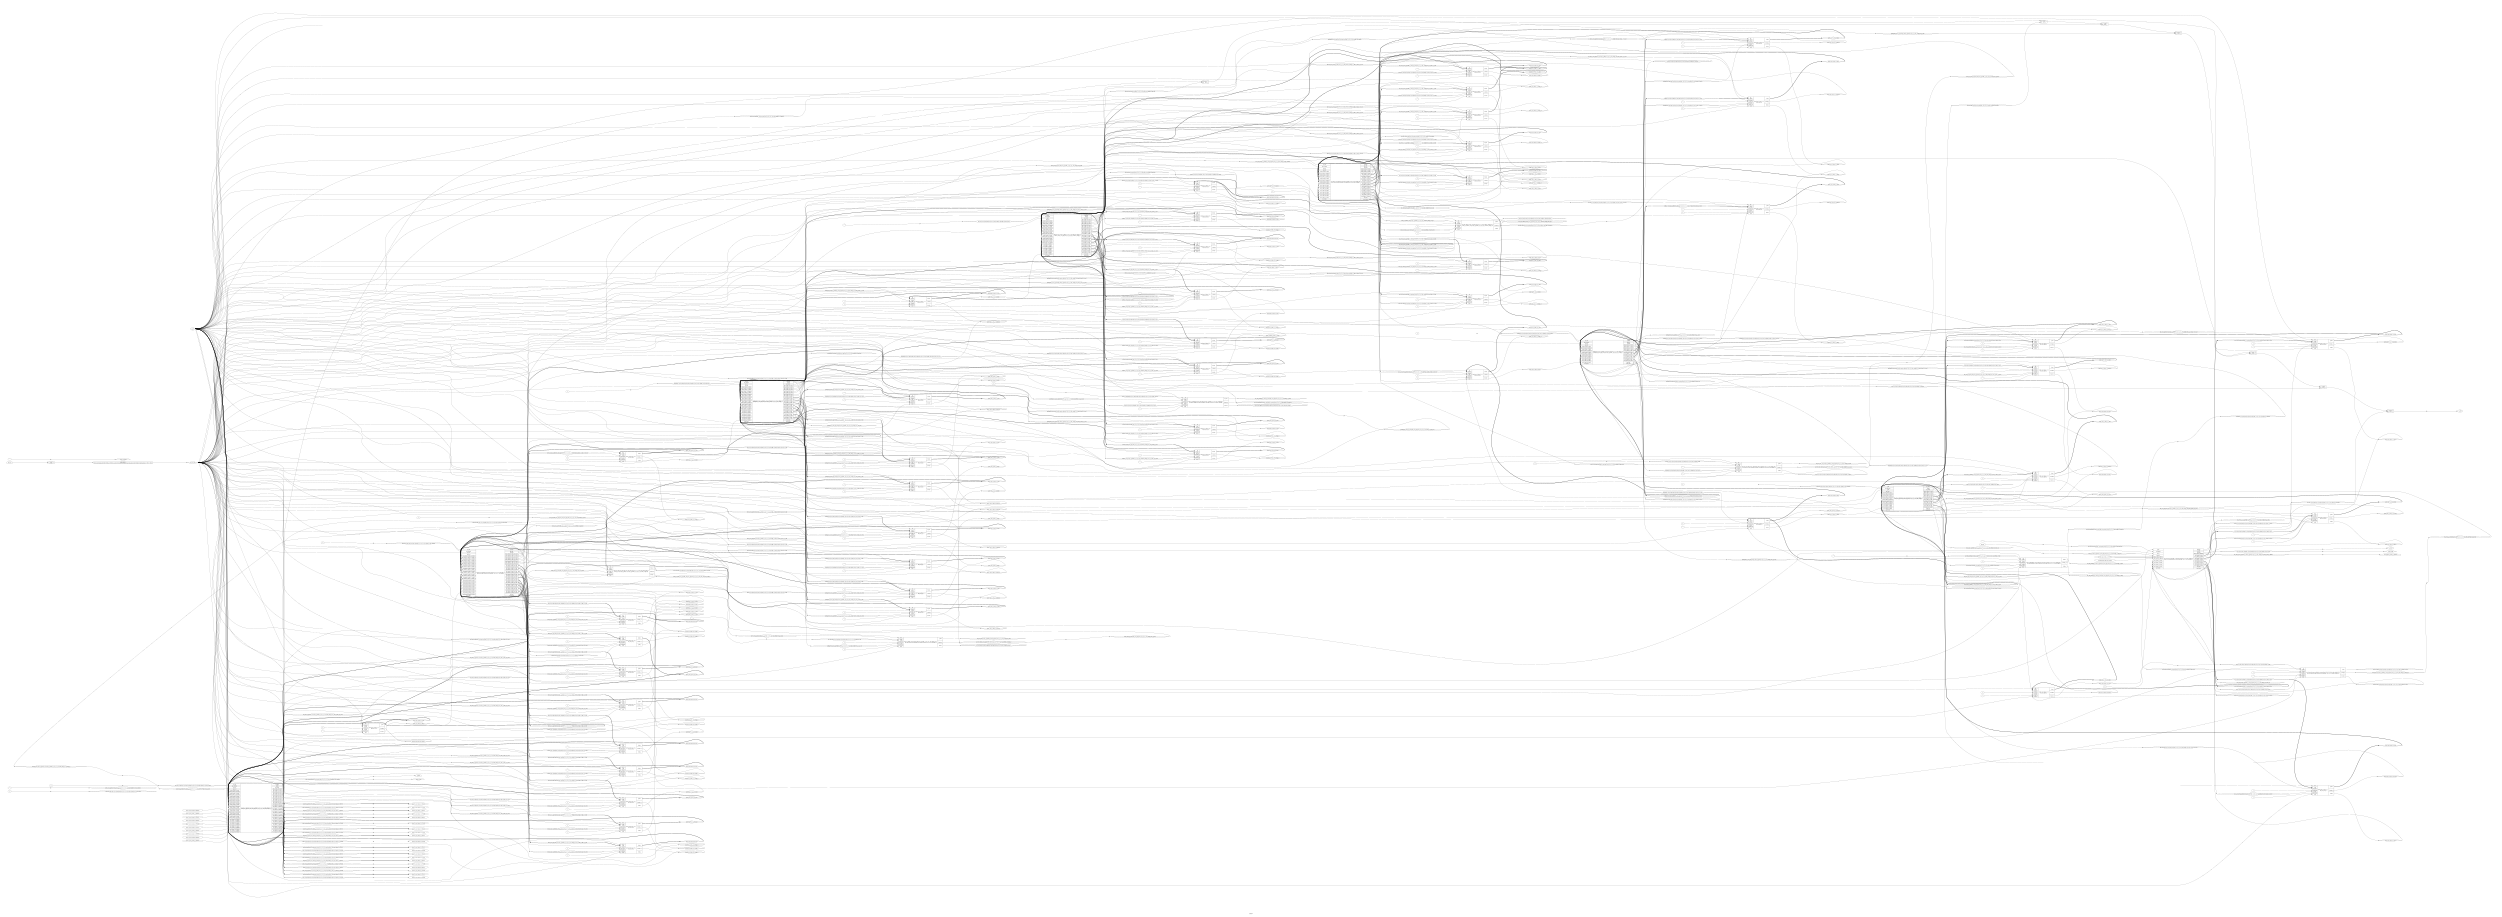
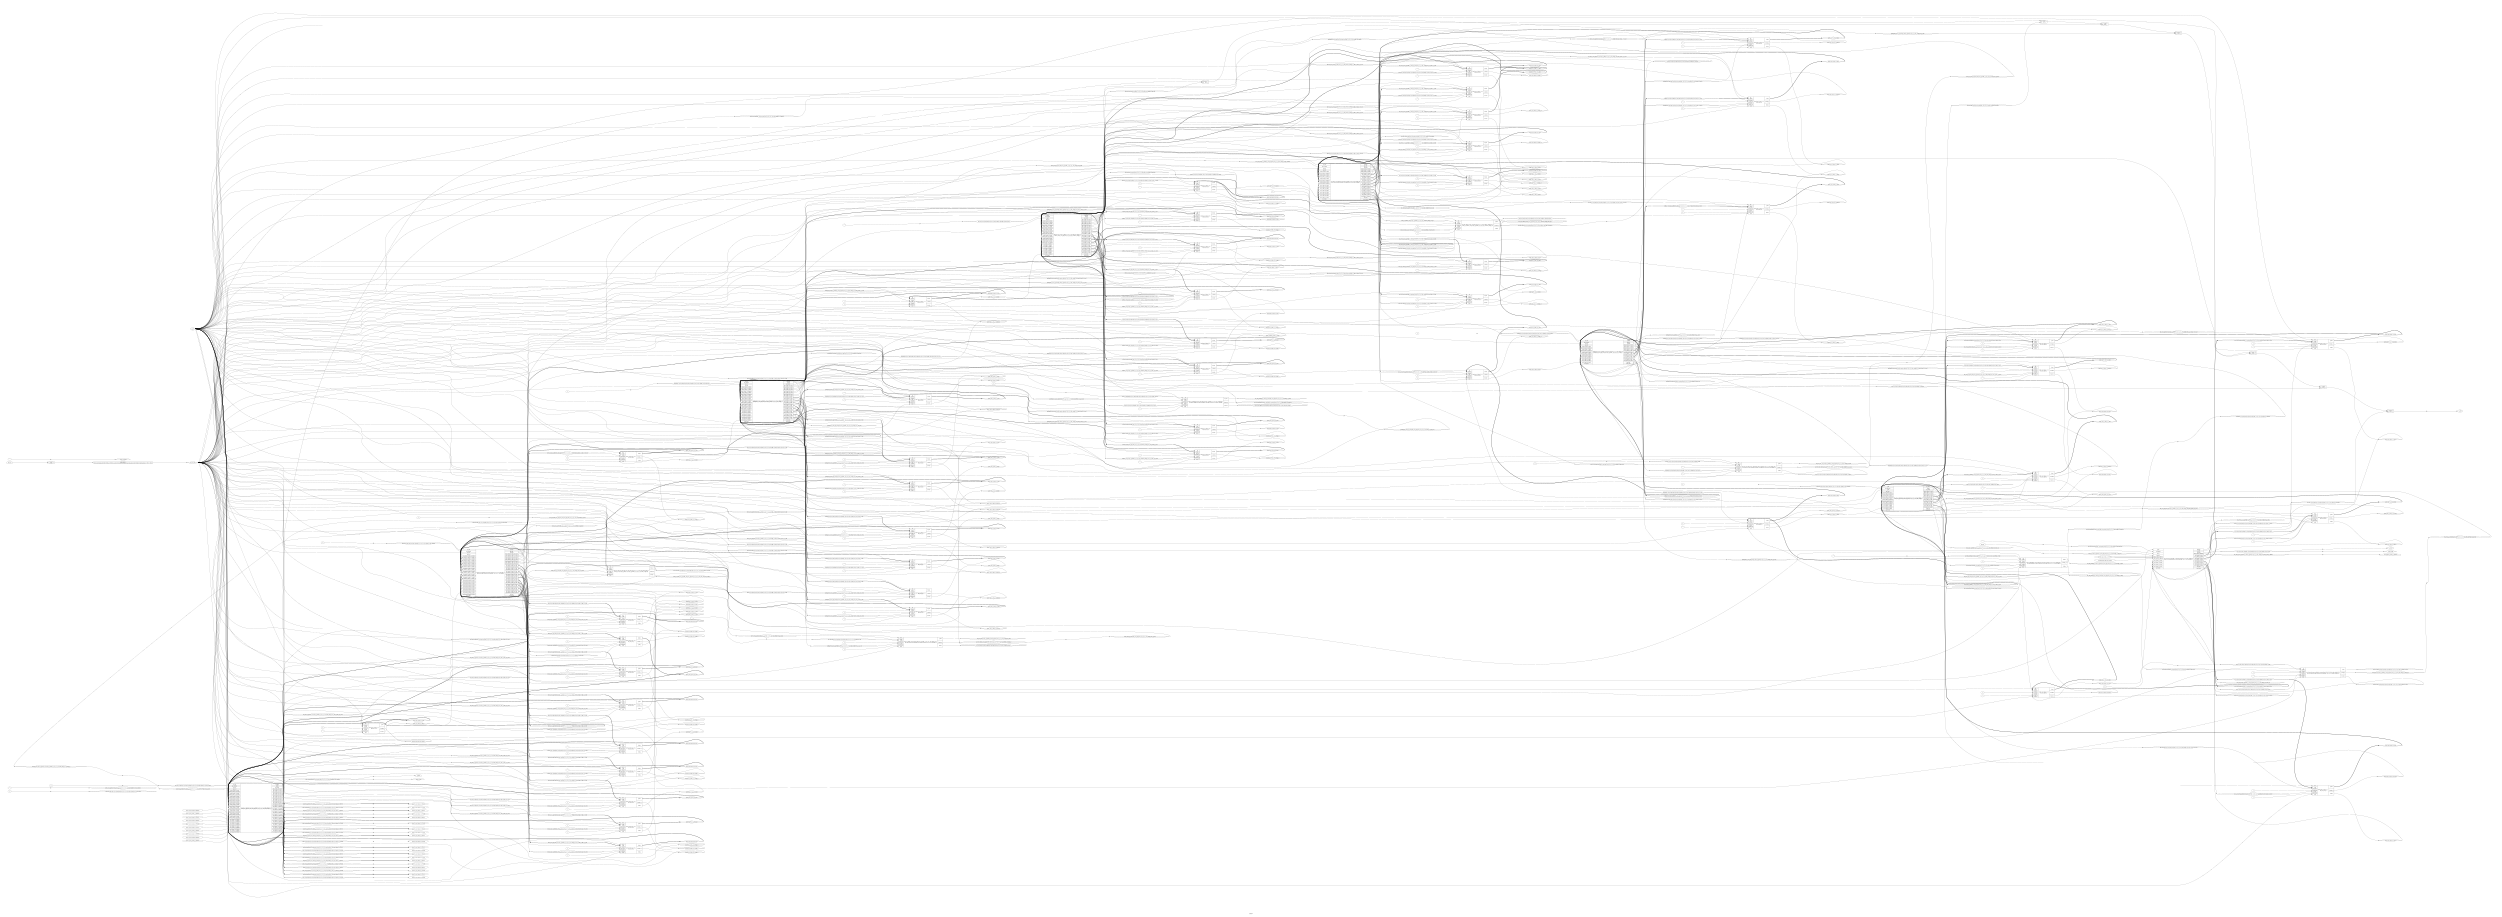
node "layer5_out_V_data_1_V_empty_n": removed
node "layer5_out_V_data_2_V_full_n": added
node "layer7_out_V_data_0_V_dout": removed
